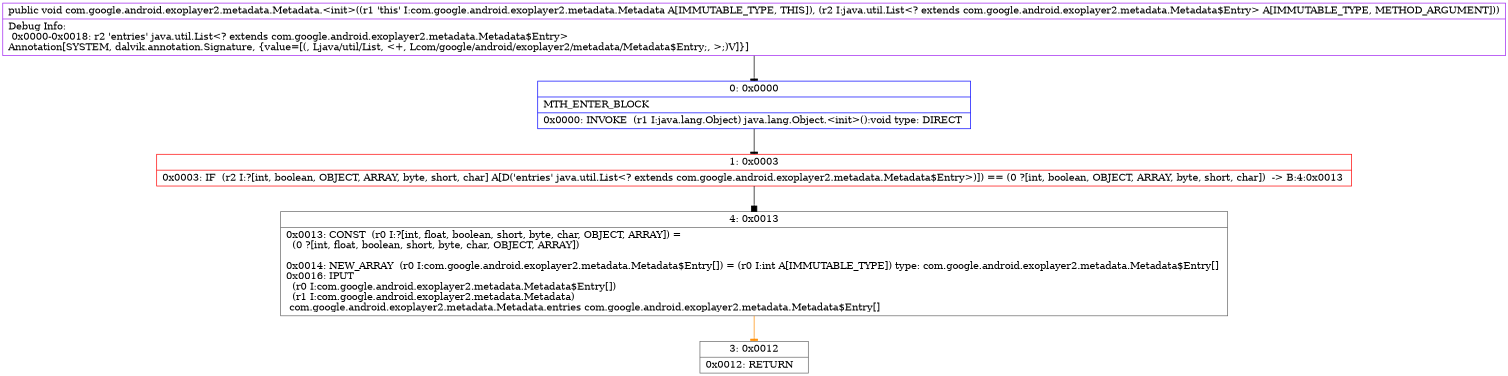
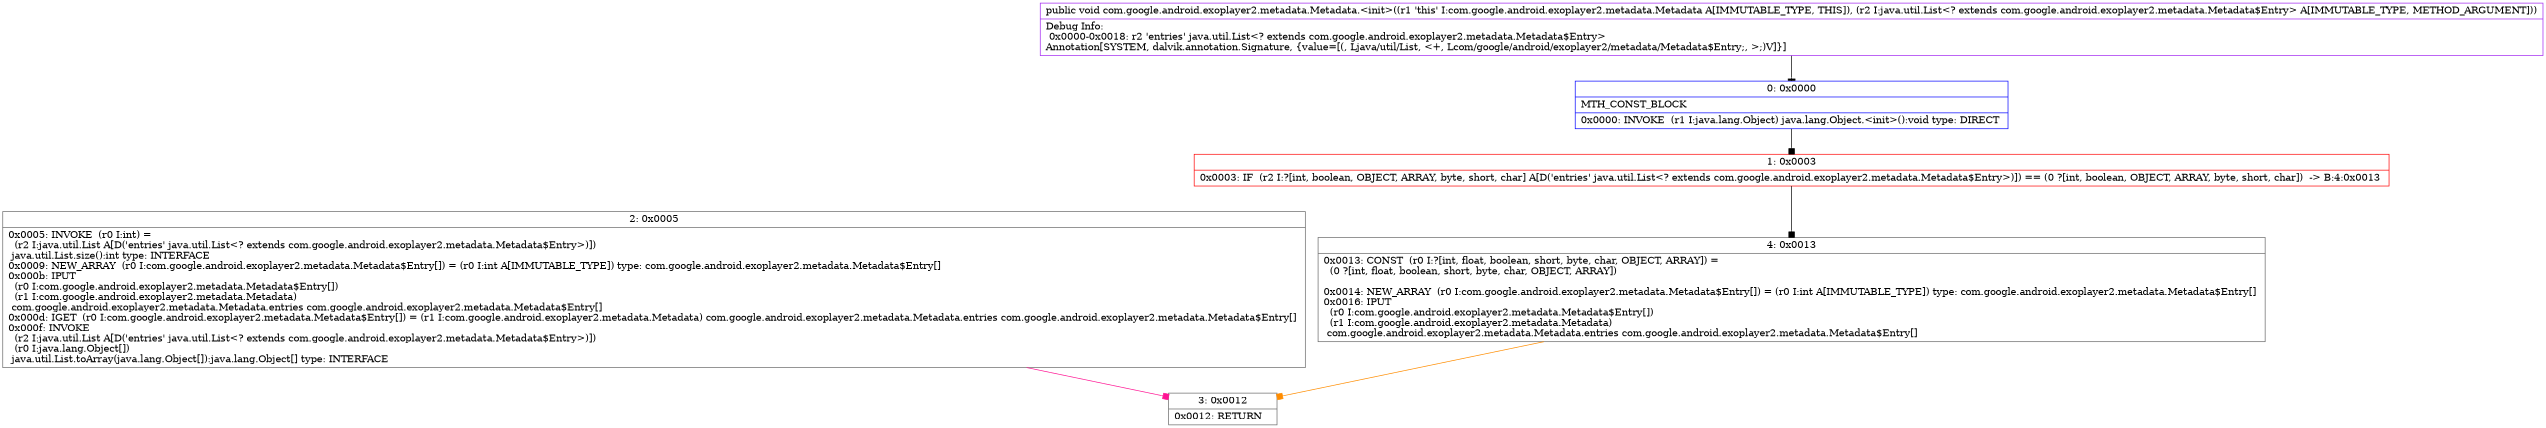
node "0: 0x0000": text "MTH_ENTER_BLOCK" -> "MTH_CONST_BLOCK"
edge "0: 0x0000" -> "1: 0x0003": arrowhead tee -> box
node "2: 0x0005": added
edge "4: 0x0013" -> "3: 0x0012": arrowhead tee -> box
